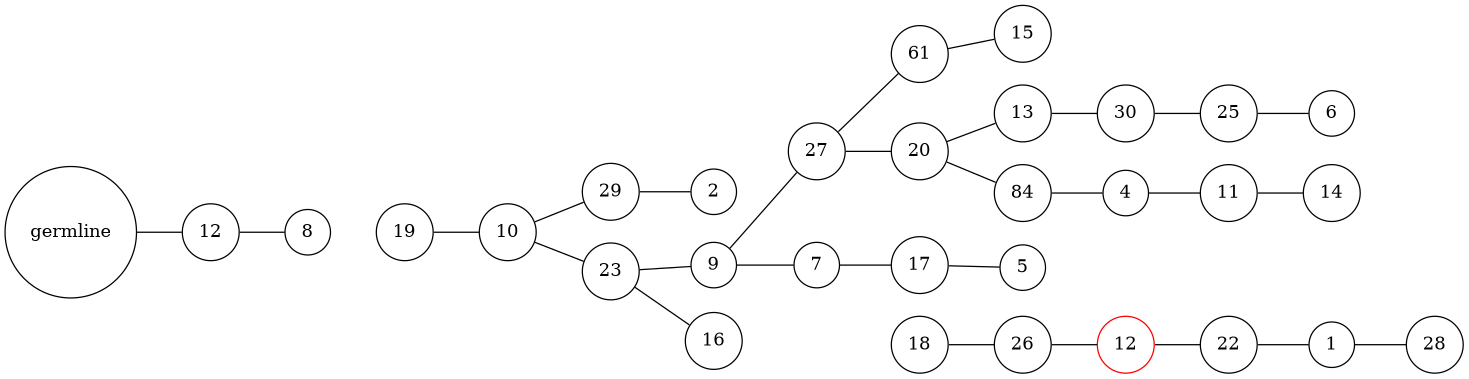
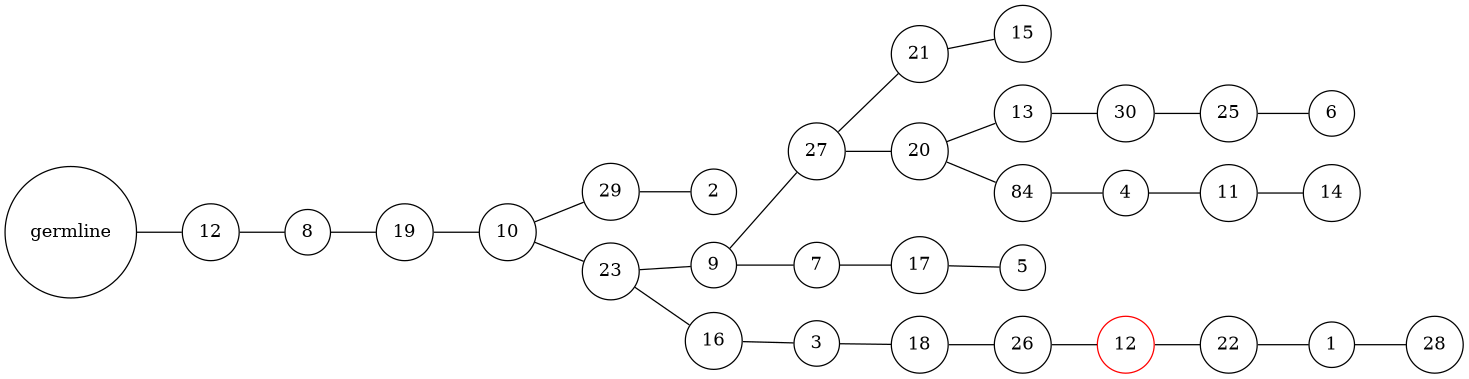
node "61": label "61" -> "21"
edge "8" -- "19": added
node "3": added
